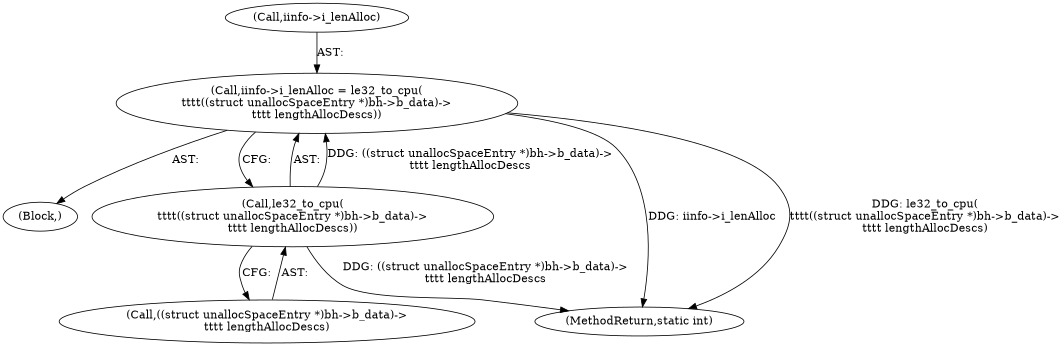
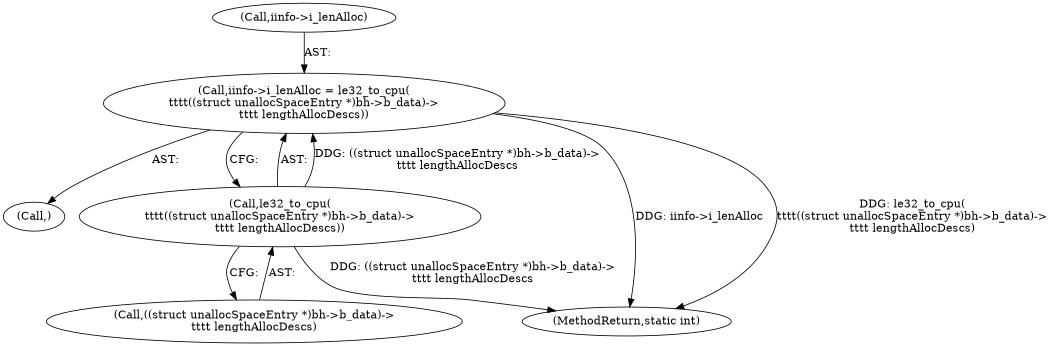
node "(Block,)": label "(Block,)" -> "(Call,)"
